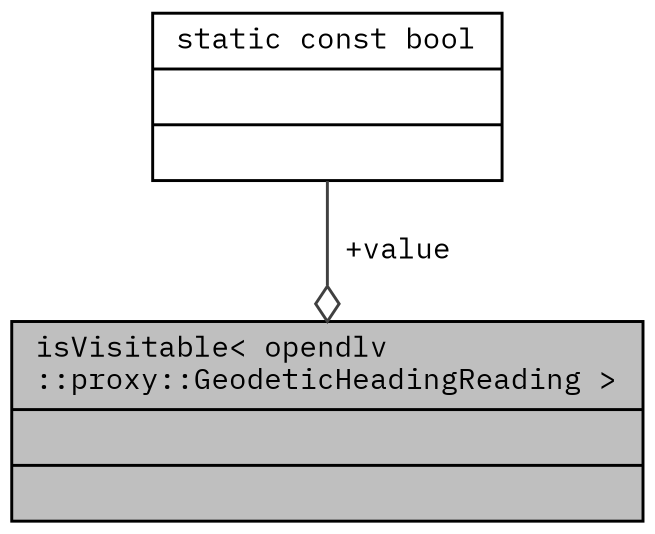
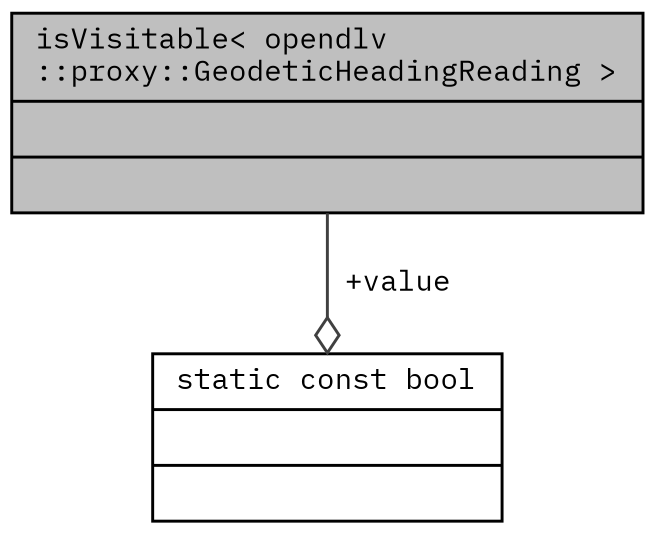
edge "static const bool" -> "isVisitable< opendlv": reversed
